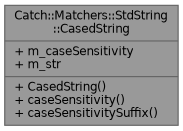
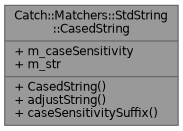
node "Catch::Matchers::StdString": text "+ caseSensitivity()" -> "+ adjustString()"
